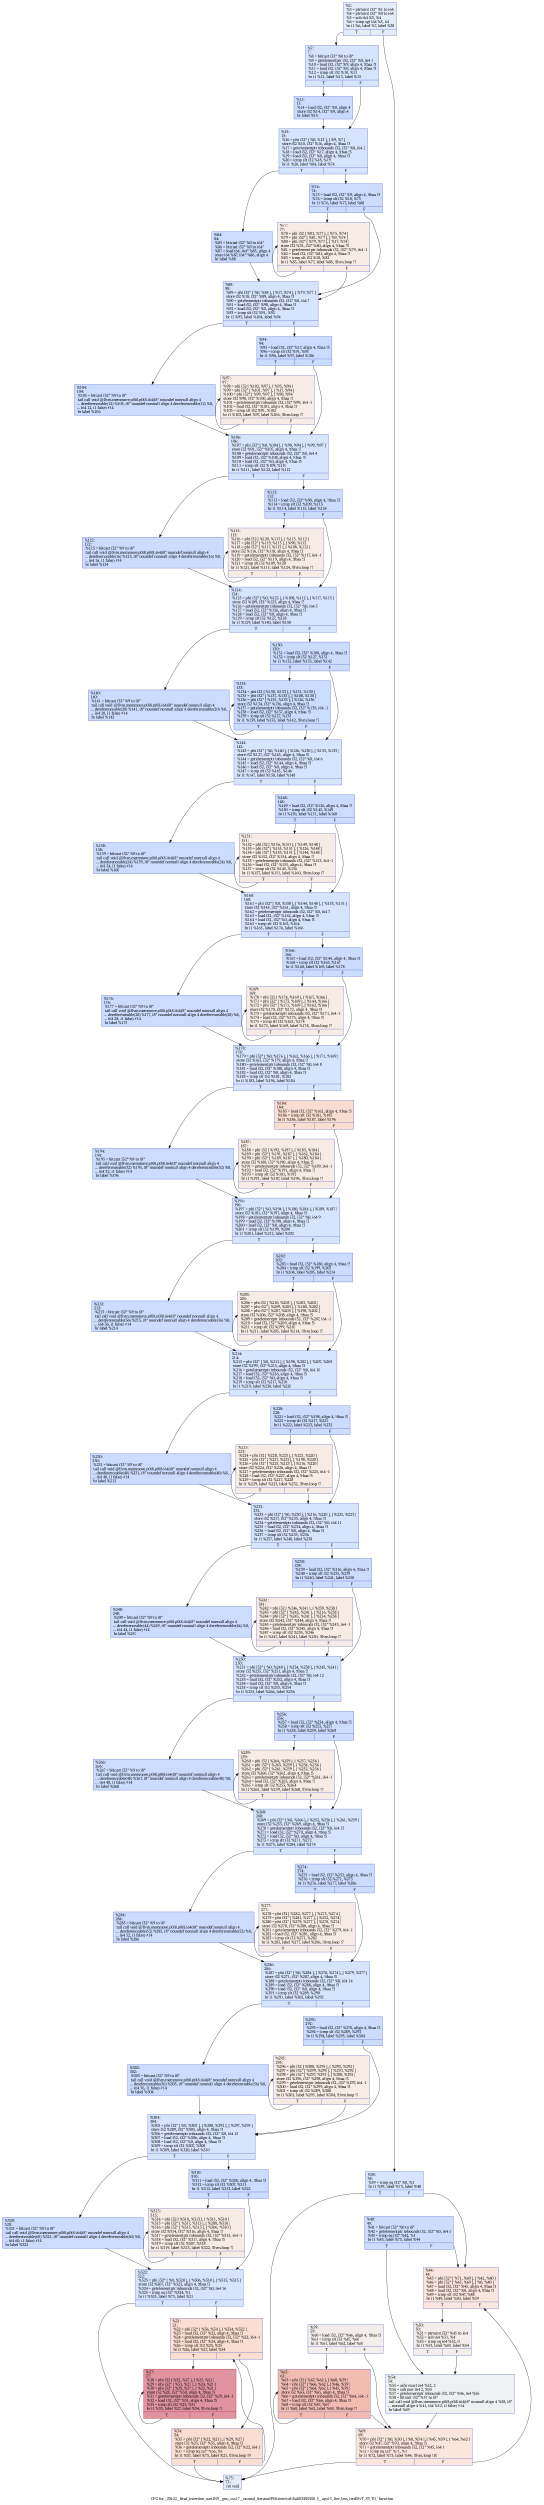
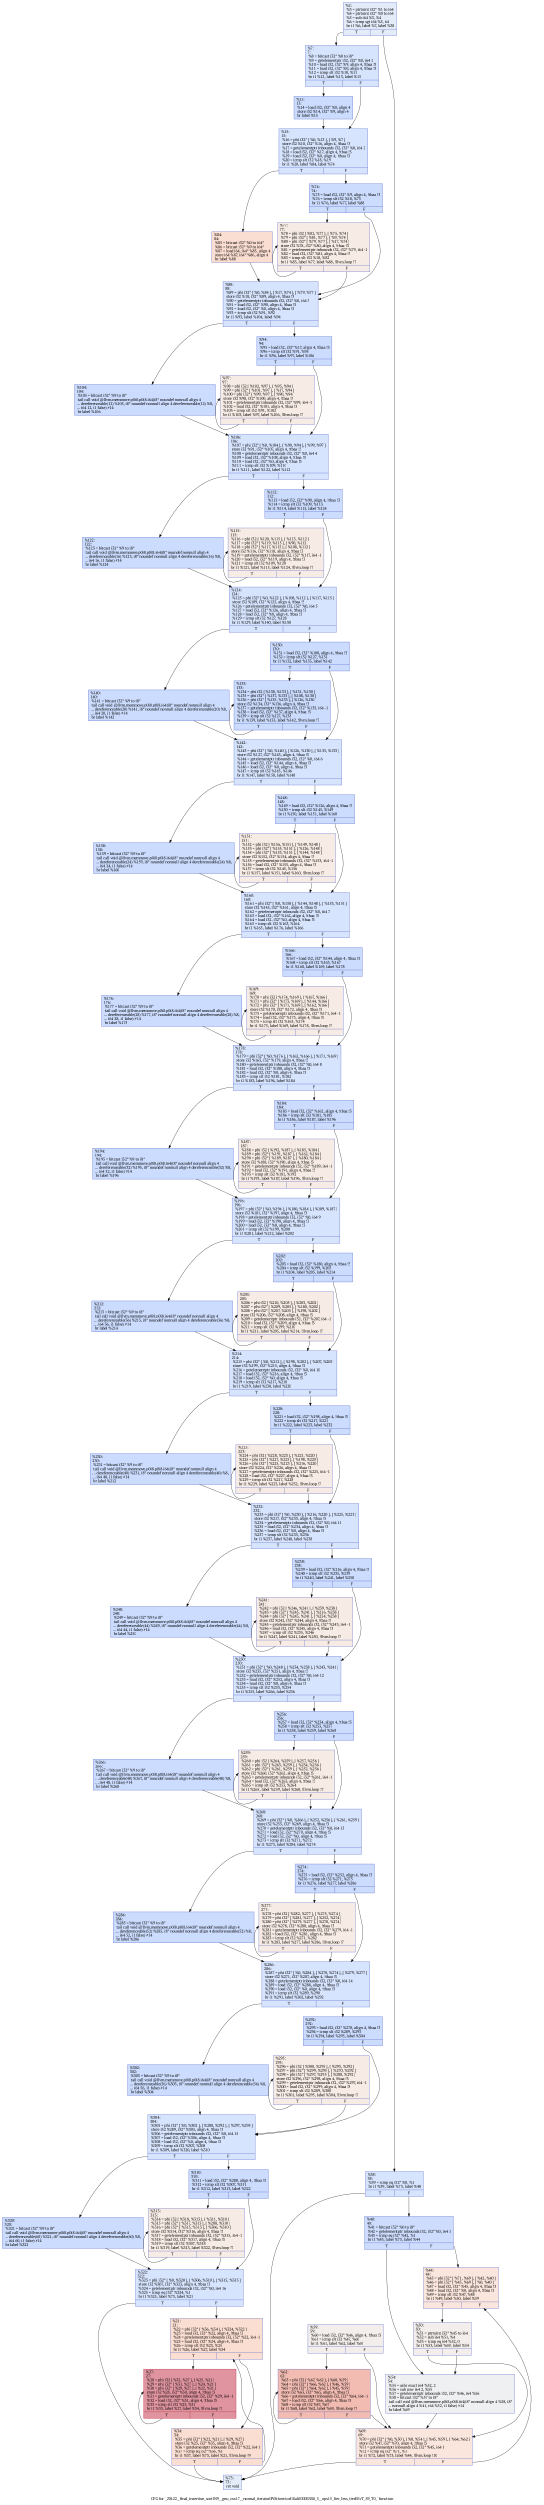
node "%84:": fillcolor #8caffe70 -> #f7b59970
node "%184:": fillcolor #f7b59970 -> #8caffe70
edge "%38:" -> "%44:": now "%38:" -> "%40:"
edge "%50:" -> "%69:": added
